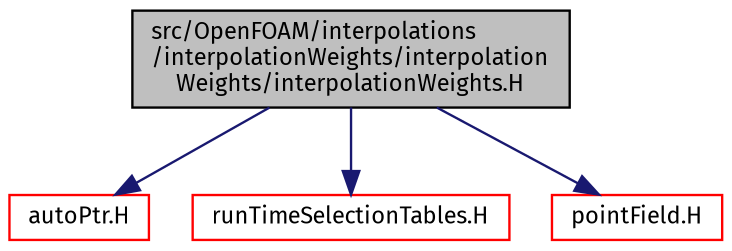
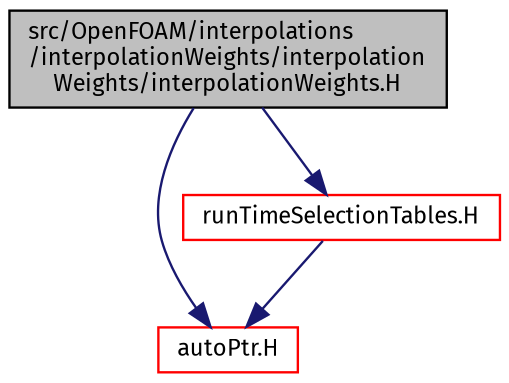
node "pointField.H": removed
edge "runTimeSelectionTables.H" -> "autoPtr.H": added
